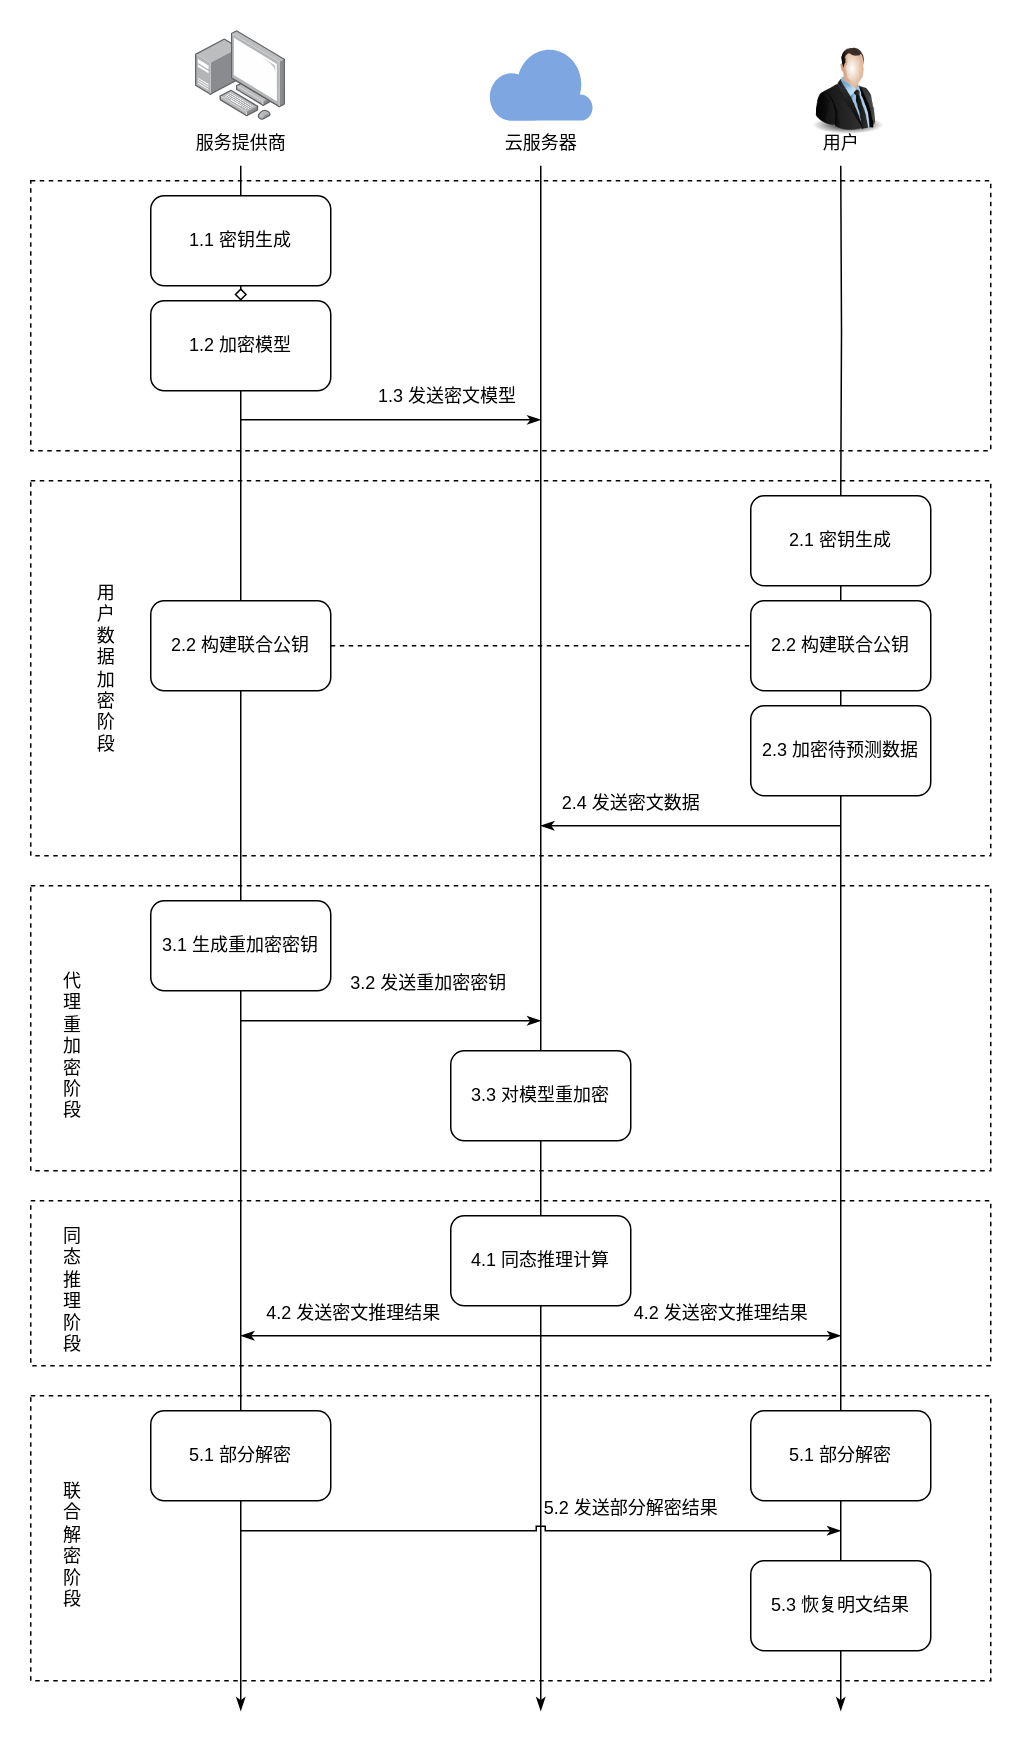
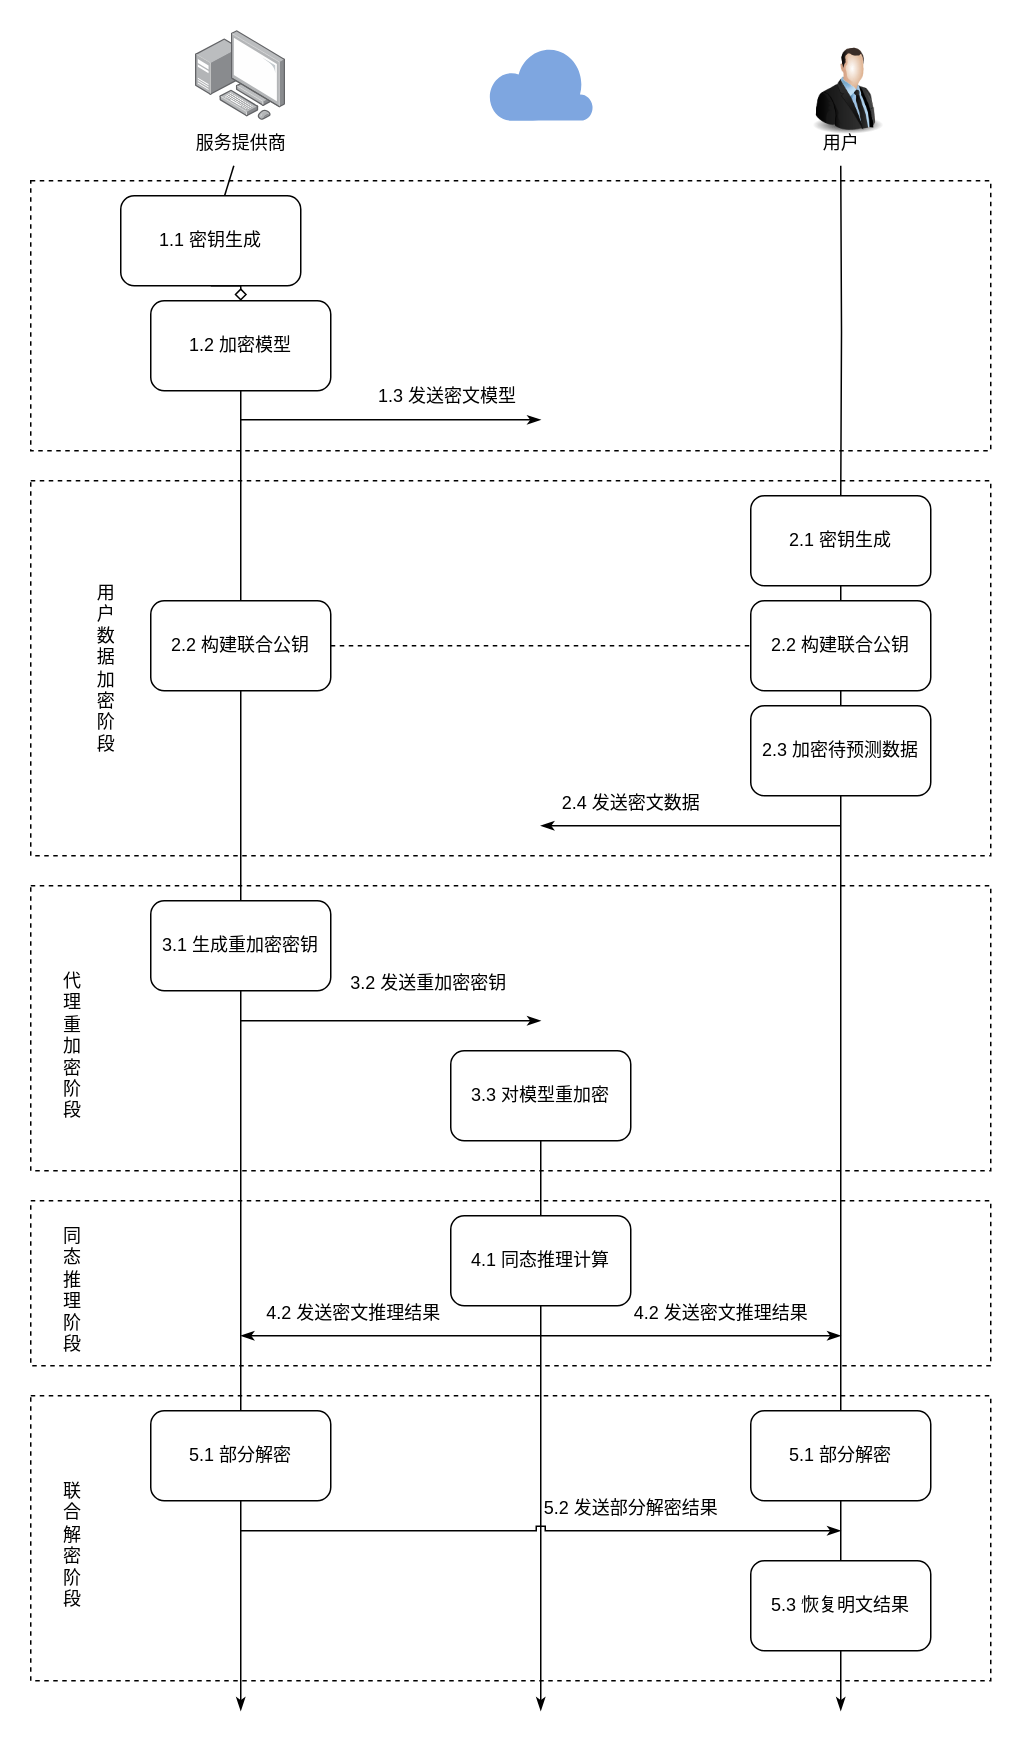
node "云服务器": removed
node "1.1 密钥生成": moved (241, 241) -> (211, 241)
edge "云服务器" -- "3.3 对模型重加密": removed
